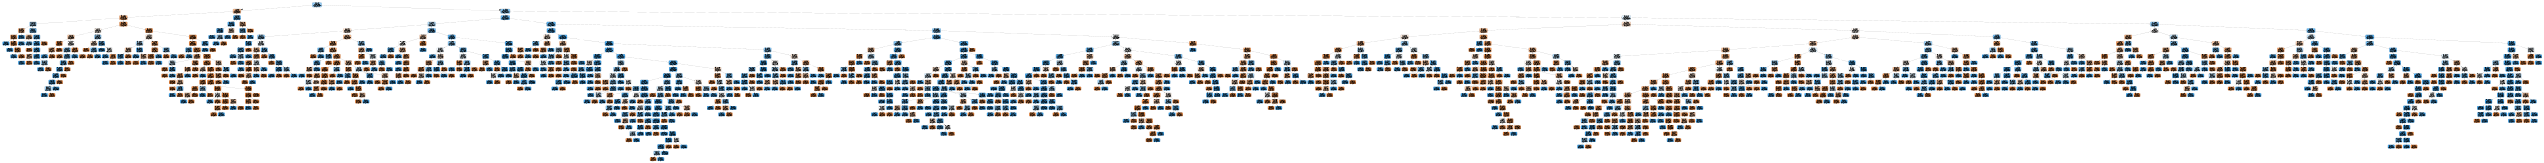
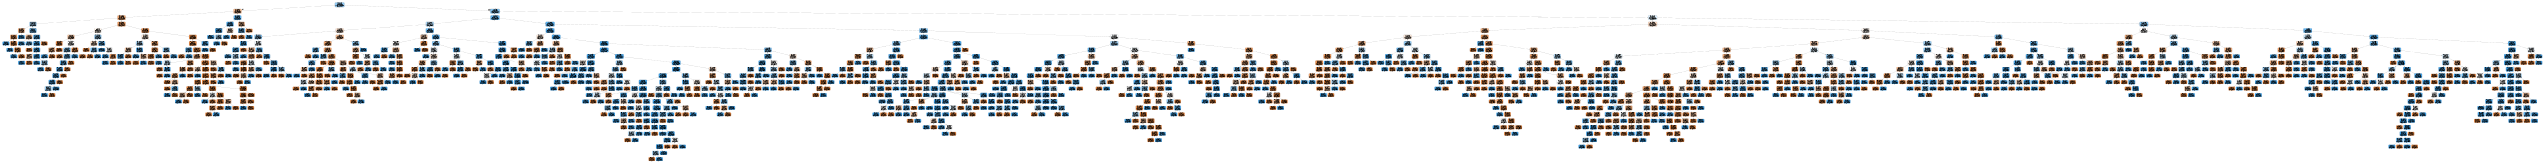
node "gini = 0.0 samples = 13 value = [21, 0] class = absent": added
